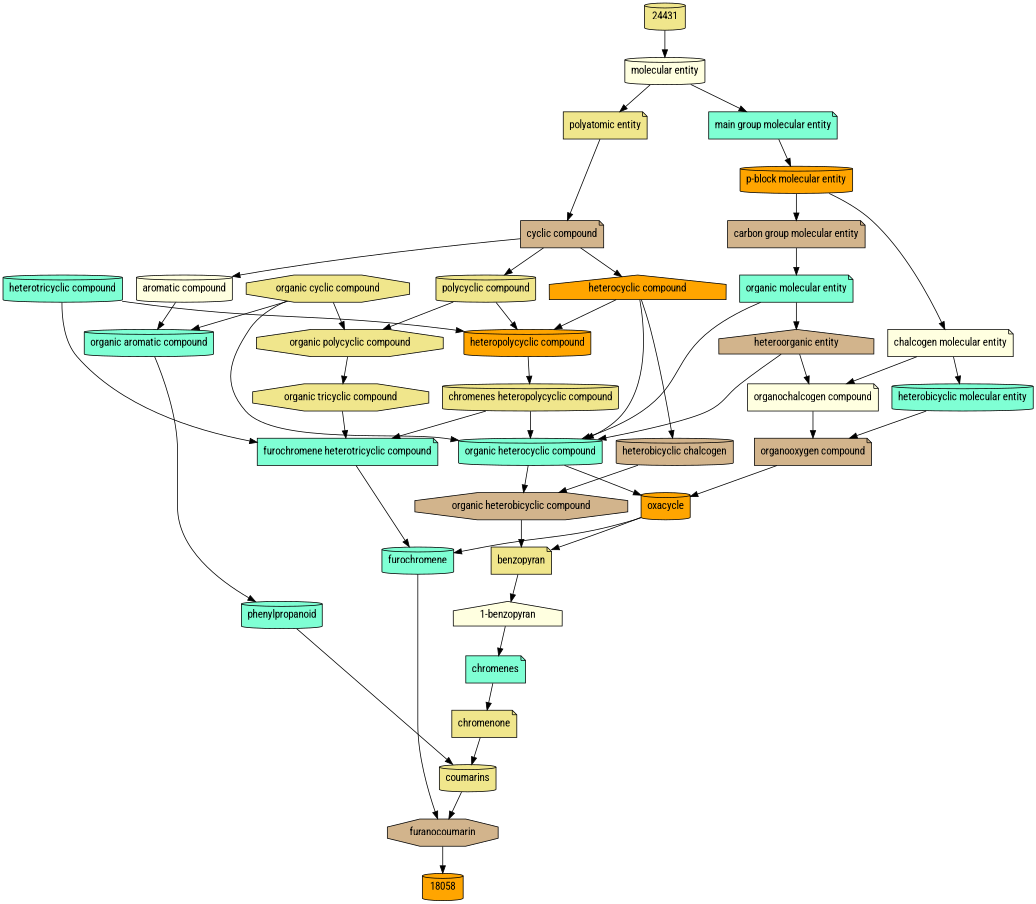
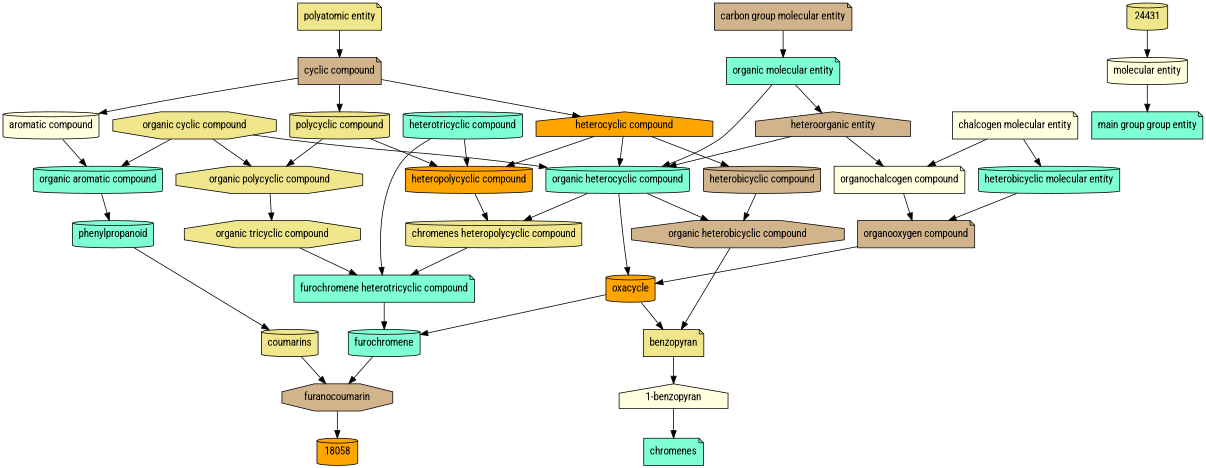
edge "molecular entity" -> "polyatomic entity": removed
node "main group molecular entity": label "main group molecular entity" -> "main group group entity"
node "p-block molecular entity": removed
edge "chromenes heteropolycyclic compound" -> "organic heterocyclic compound": reversed
node "heterobicyclic chalcogen": label "heterobicyclic chalcogen" -> "heterobicyclic compound"
node "chromenone": removed
